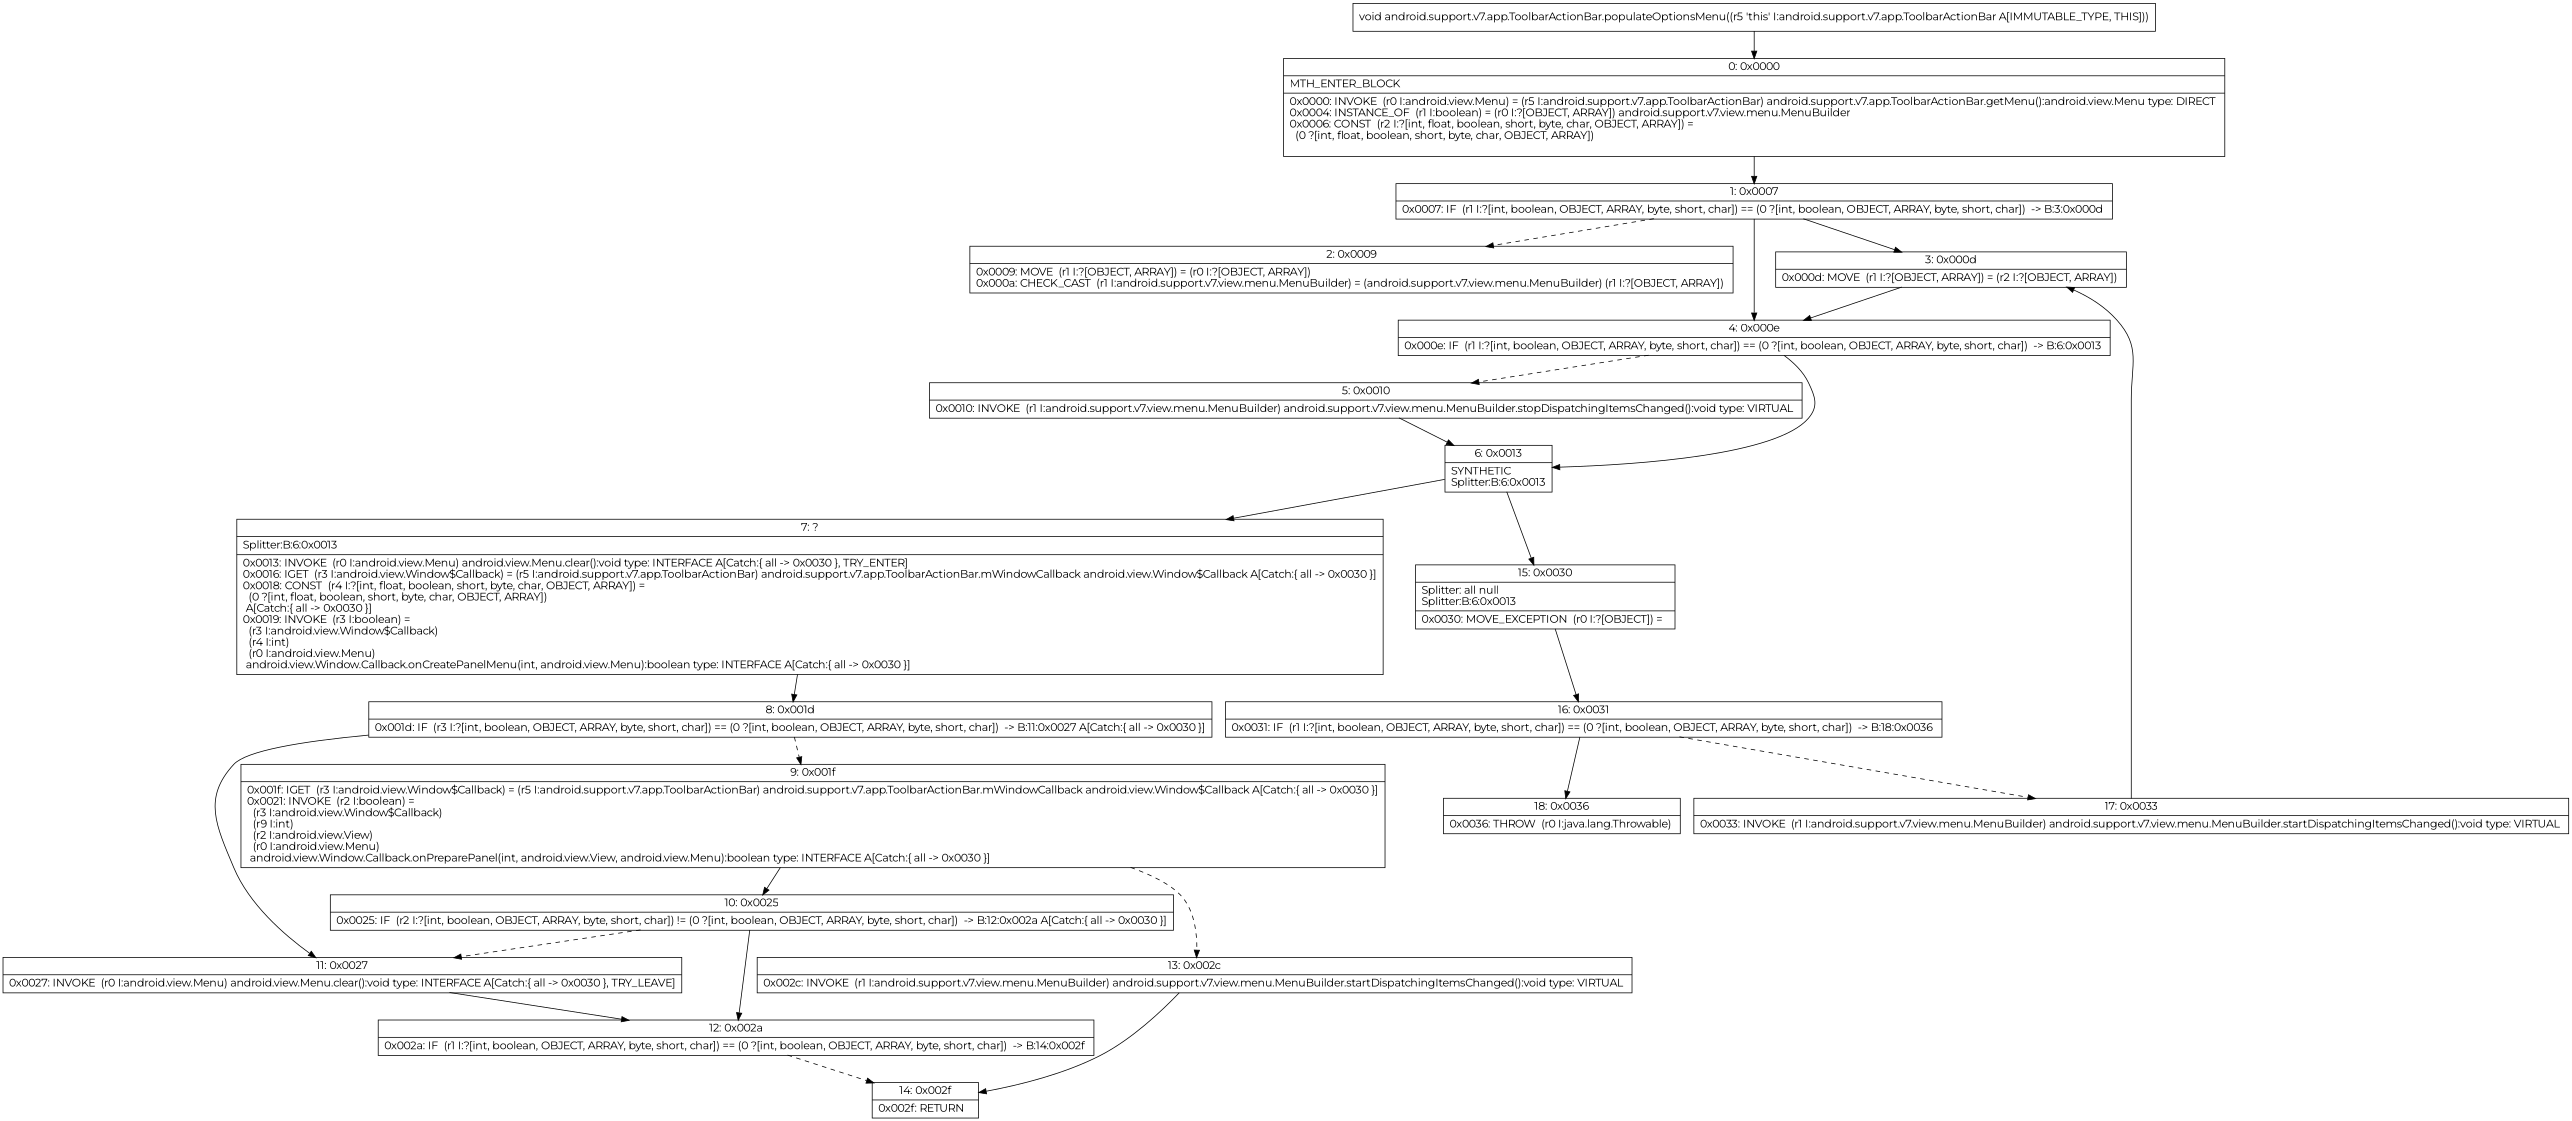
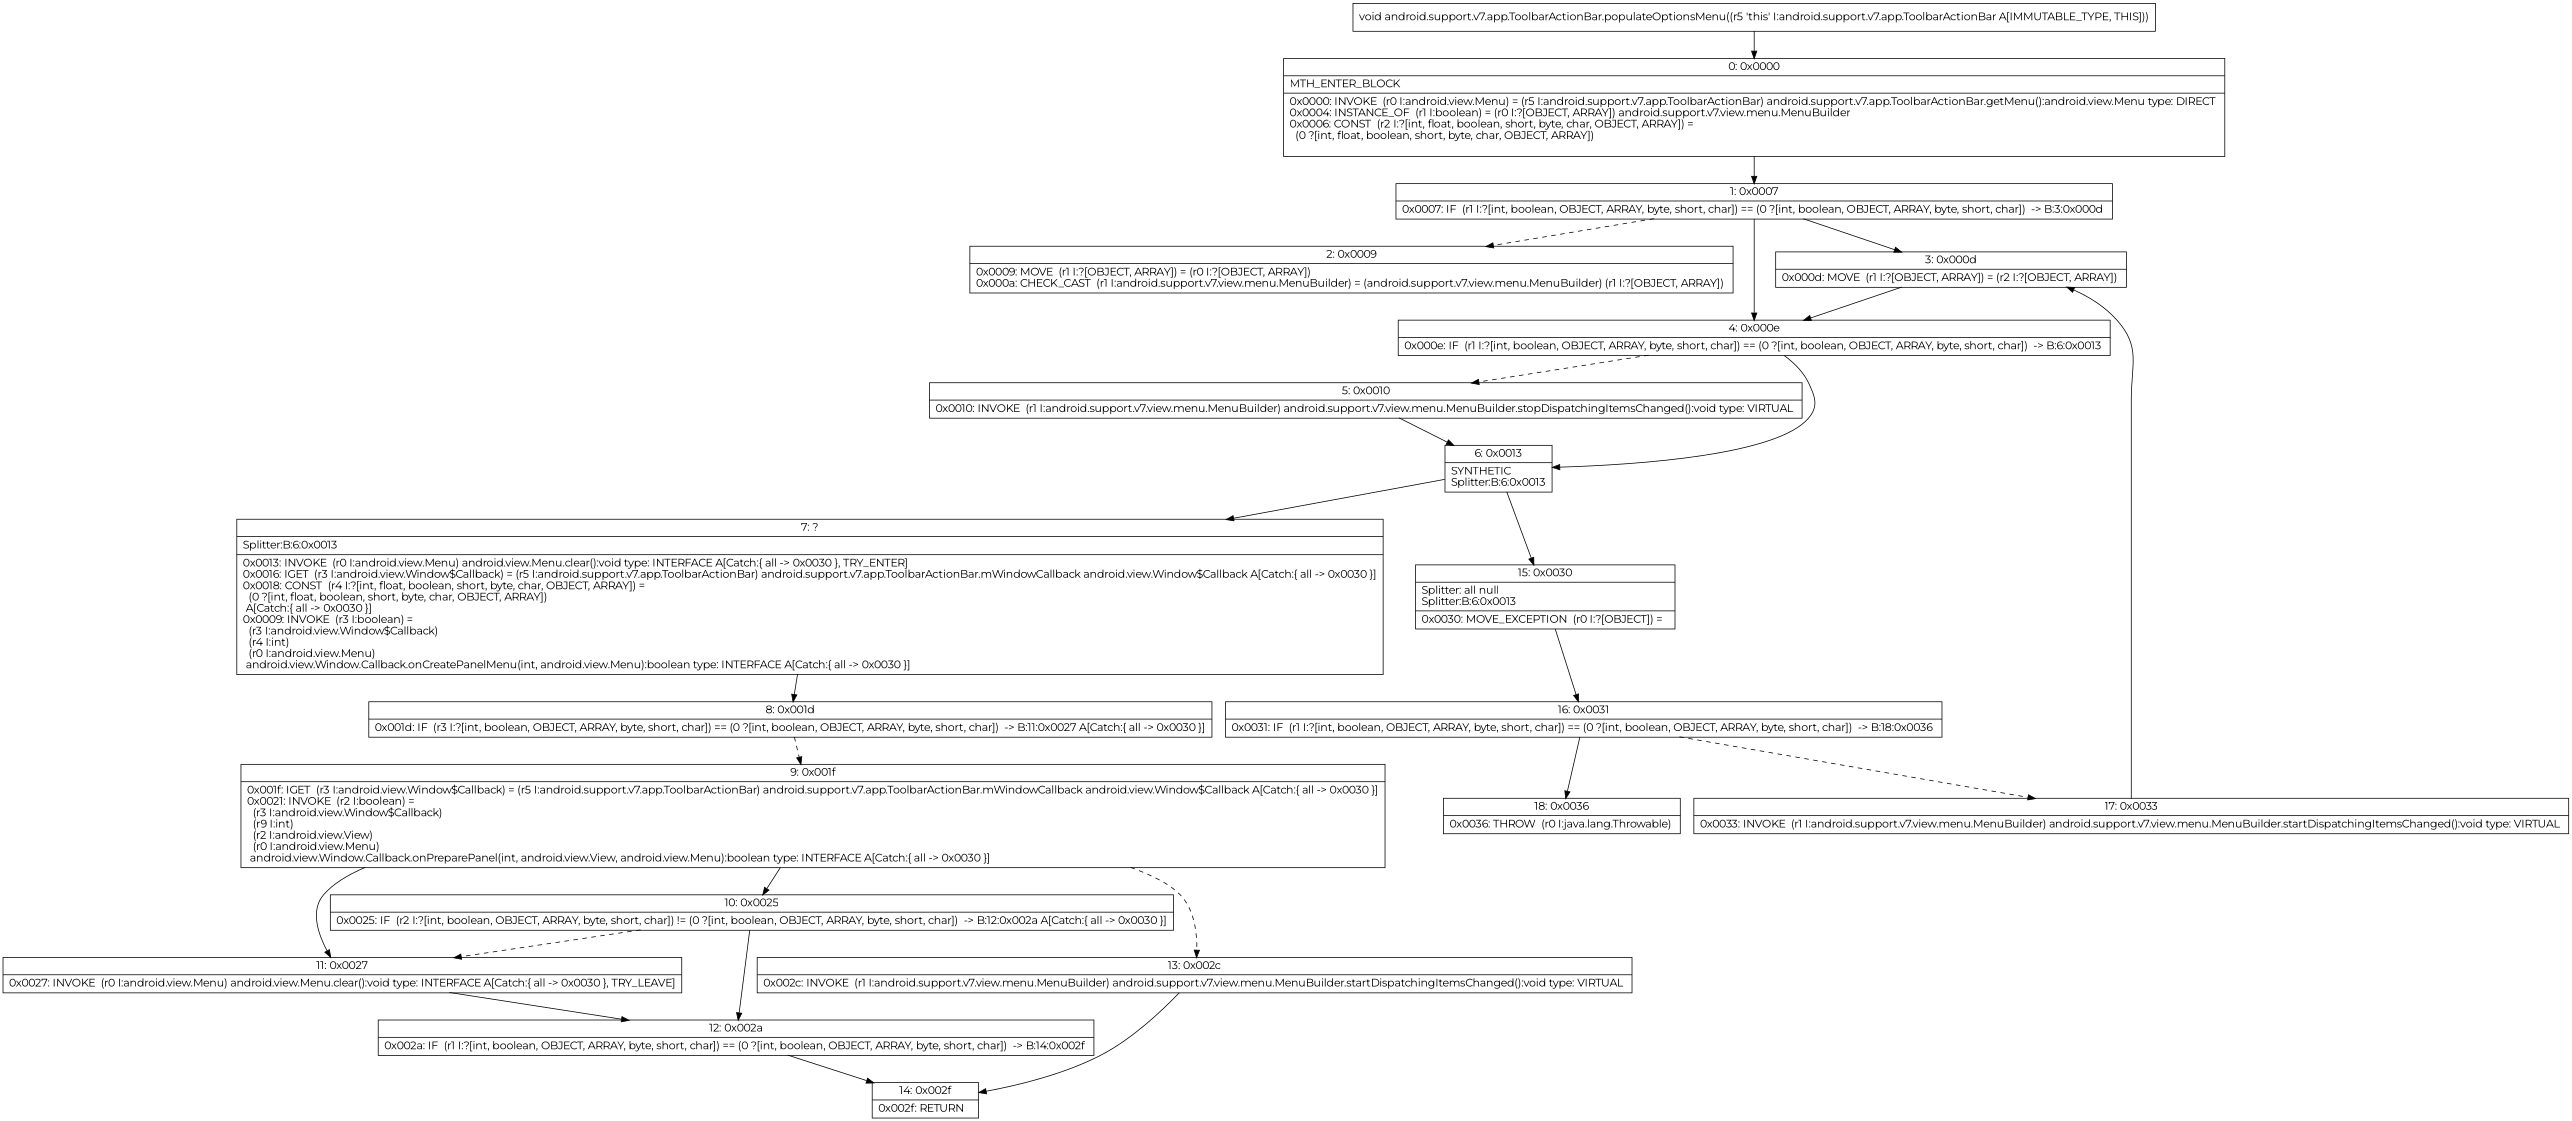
node "7: ?": text "0x0019: INVOKE  (r3 I:boolean) =" -> "0x0009: INVOKE  (r3 I:boolean) ="
edge "8: 0x001d" -> "11: 0x0027": now "9: 0x001f" -> "11: 0x0027"
edge "12: 0x002a" -> "14: 0x002f": style dashed -> solid
